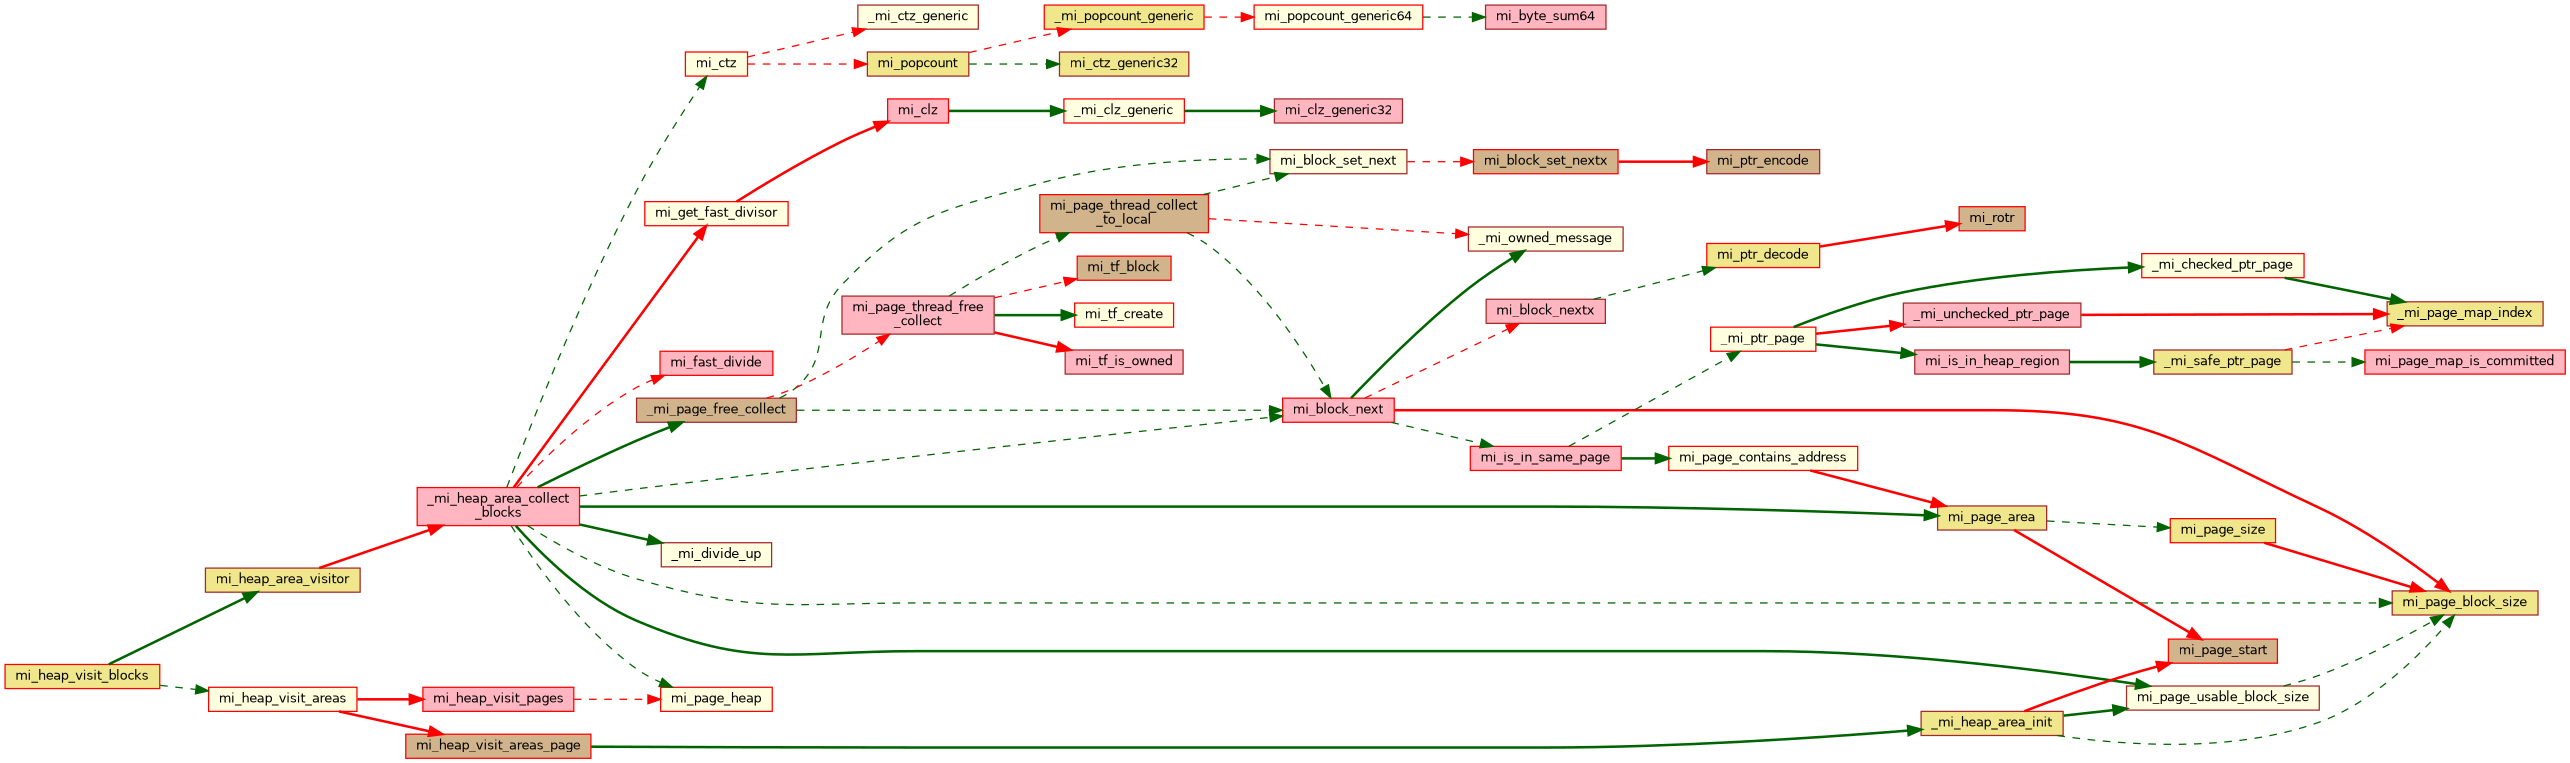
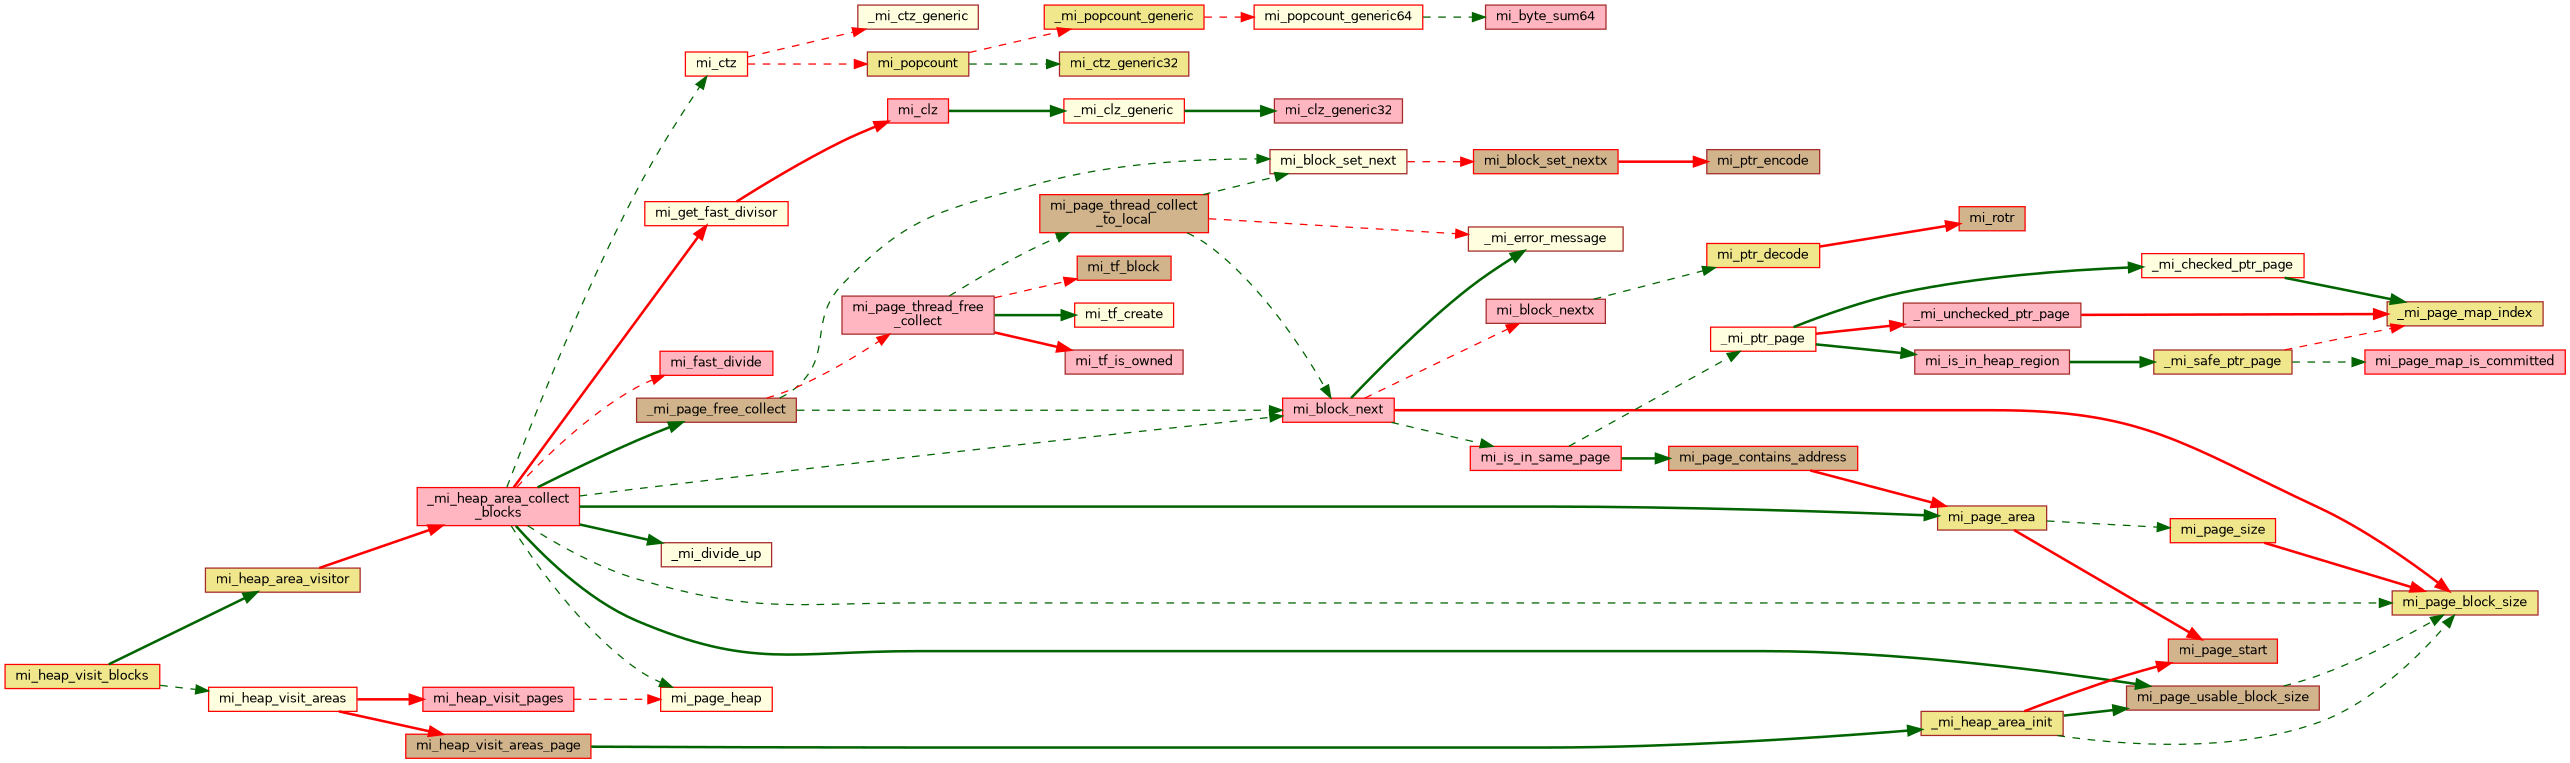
node "_mi_owned_message": label "_mi_owned_message" -> "_mi_error_message"
node "mi_page_contains_address": fillcolor lightyellow -> tan
node "mi_page_usable_block_size": fillcolor lightyellow -> tan
